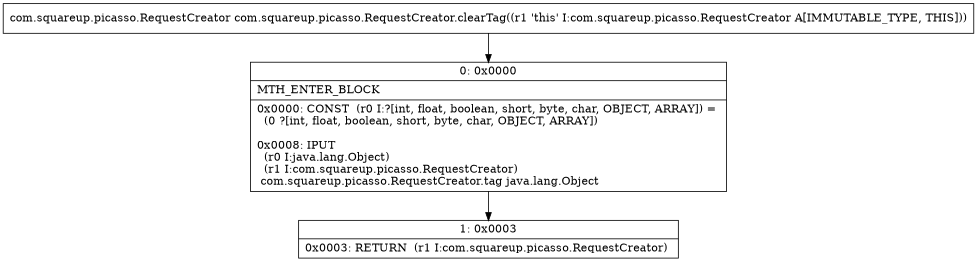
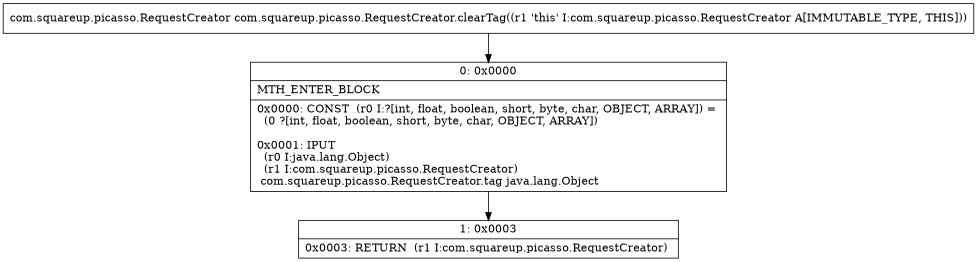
node "0: 0x0000": text "0x0008: IPUT" -> "0x0001: IPUT"
